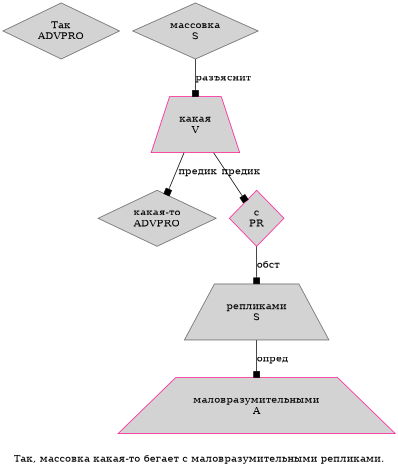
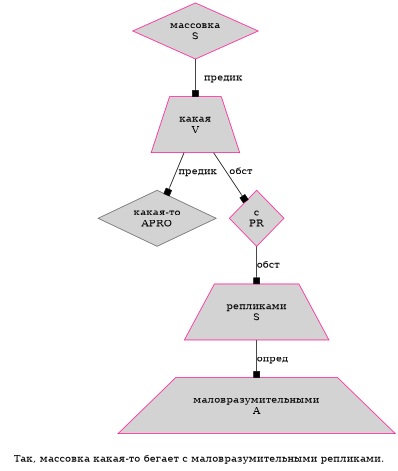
node "Так ADVPRO": removed
node "массовка S": color gray40 -> deeppink
edge "массовка S" -> "какая V": label "разъяснит" -> "предик"
edge "какая V" -> "с PR": label "предик" -> "обст"
node "какая-то ADVPRO": label "какая-то ADVPRO" -> "какая-то APRO"
node "репликами S": color gray40 -> deeppink
